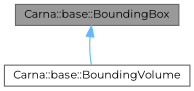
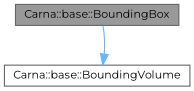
edge "Carna::base::BoundingVolume" -> "Carna::base::BoundingBox": reversed
